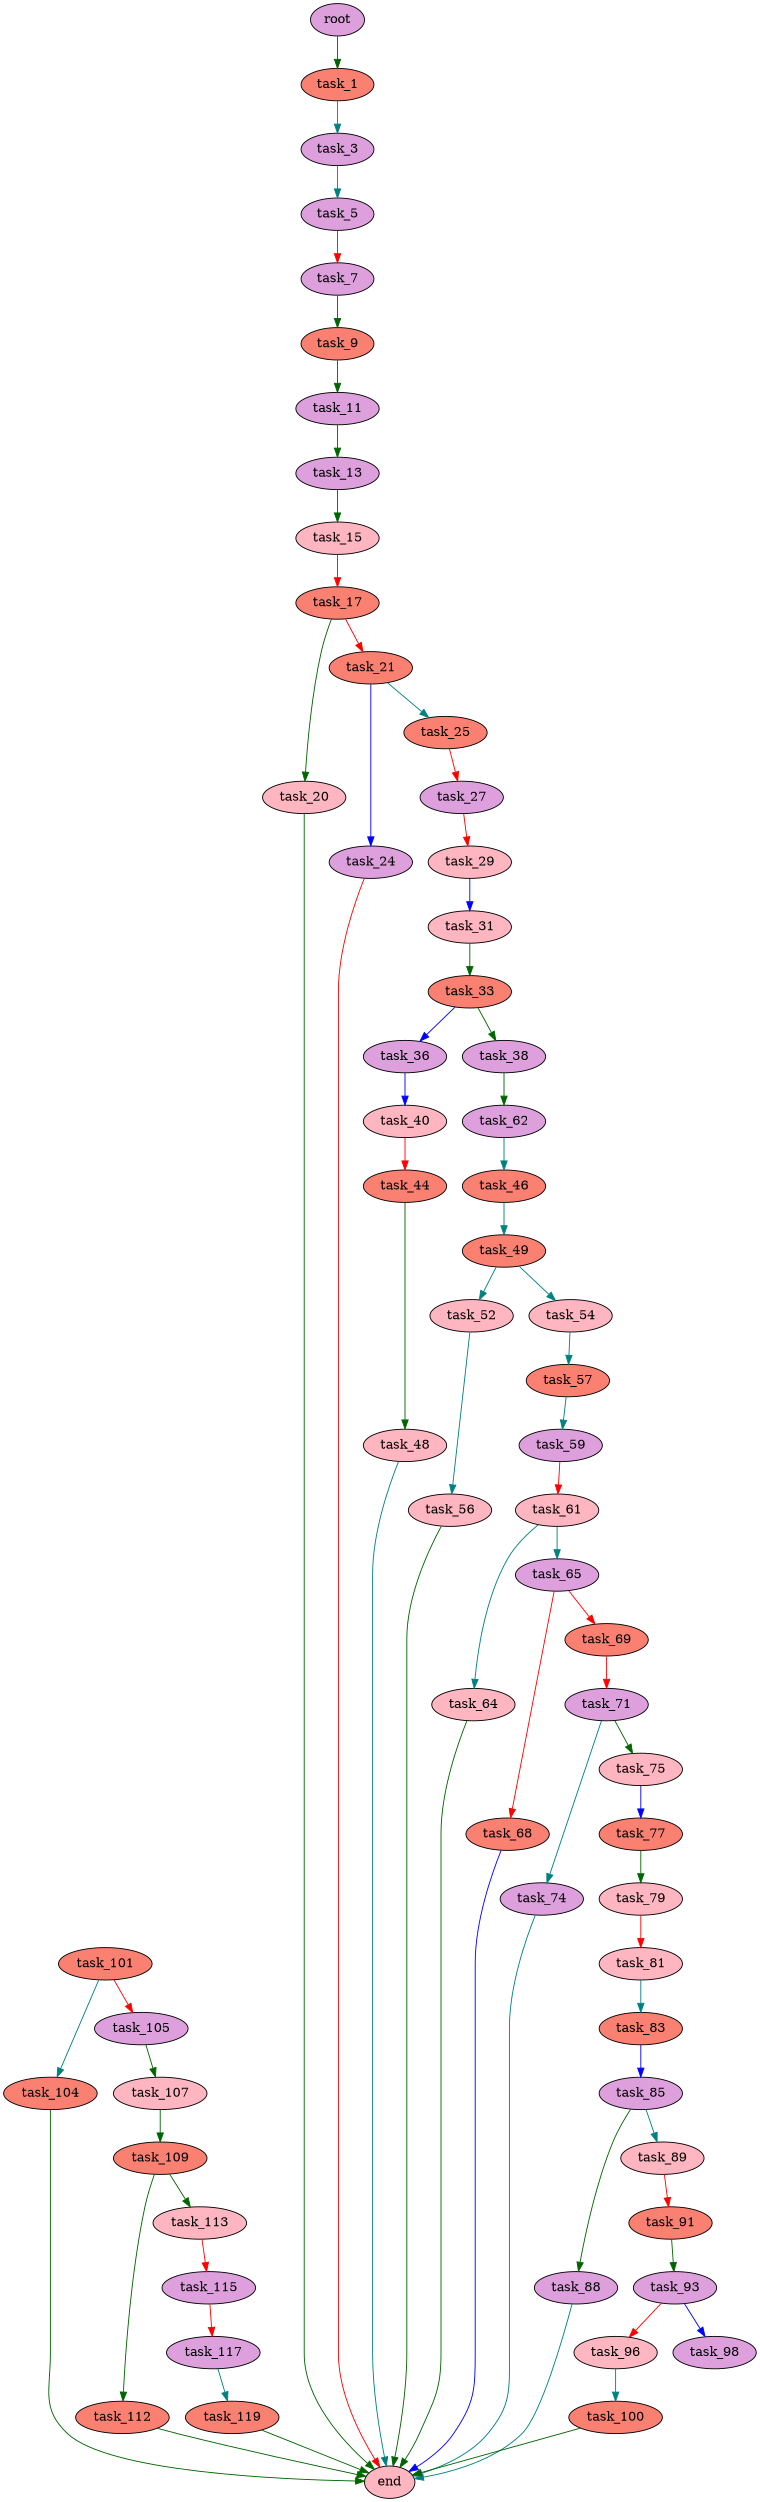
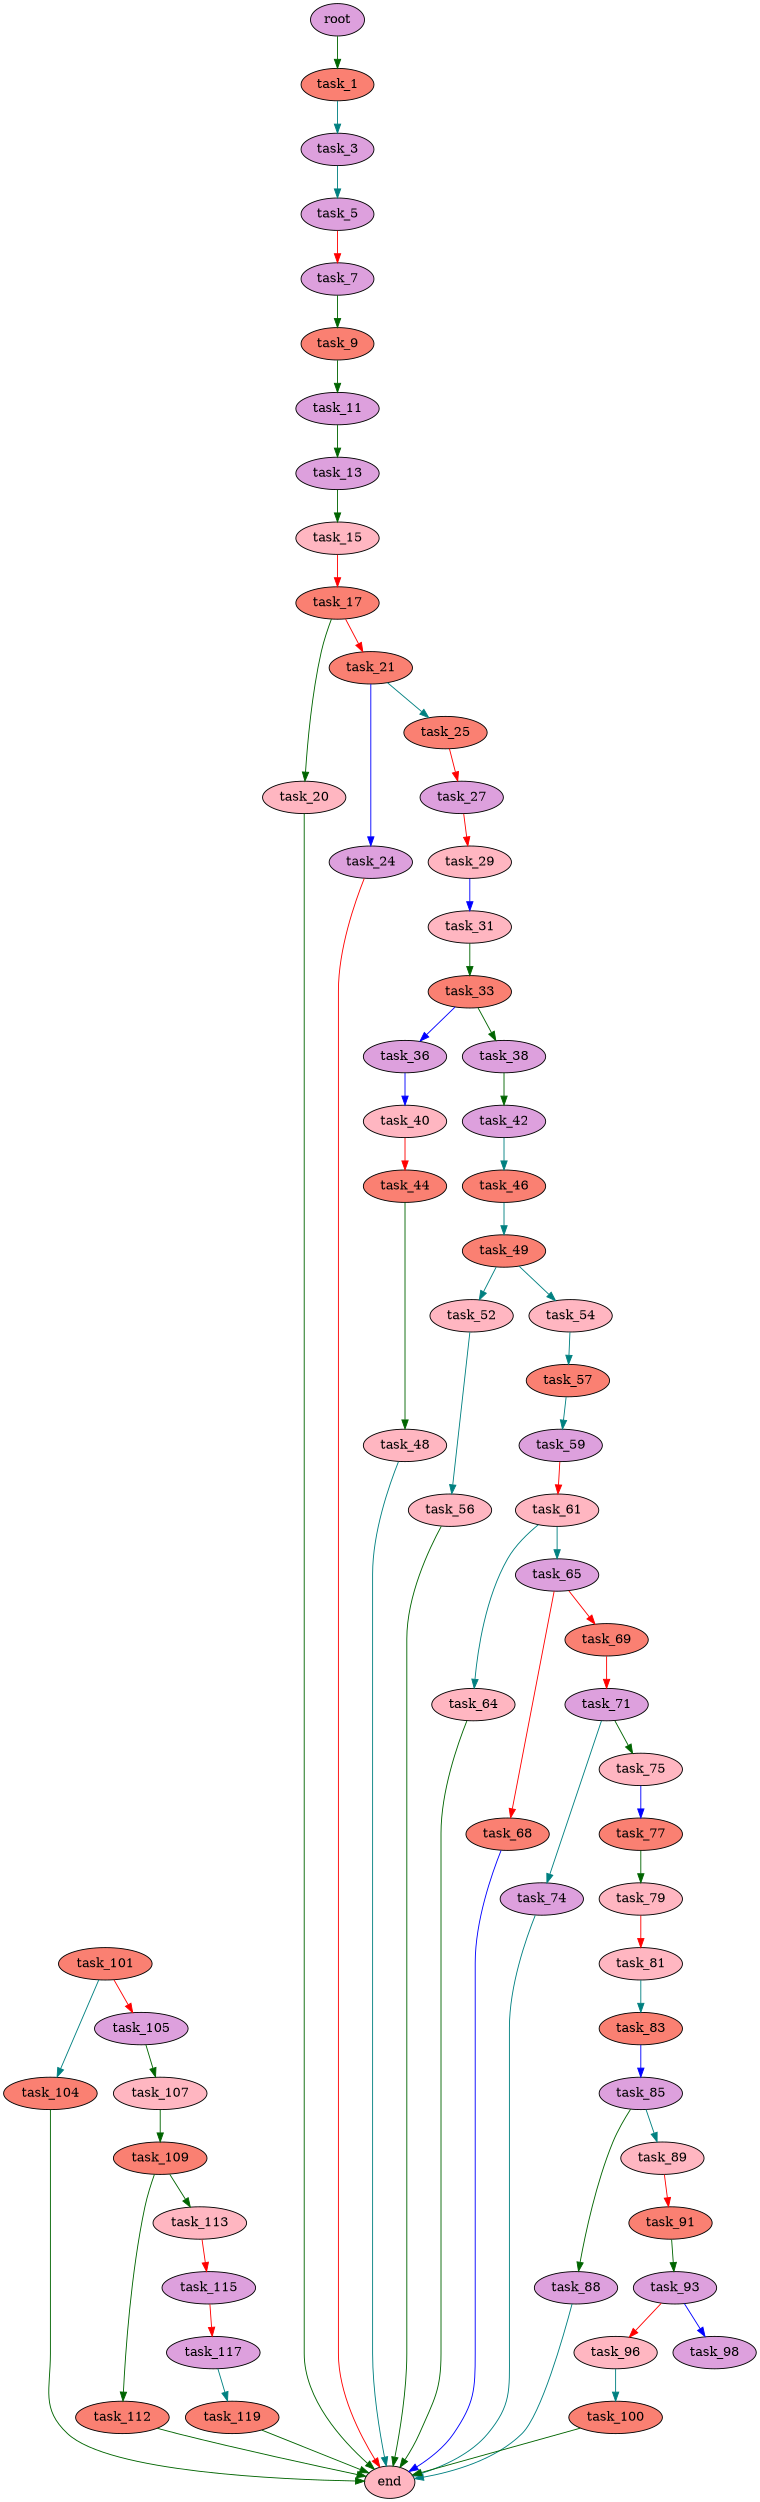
node "task_62": label "task_62" -> "task_42"
